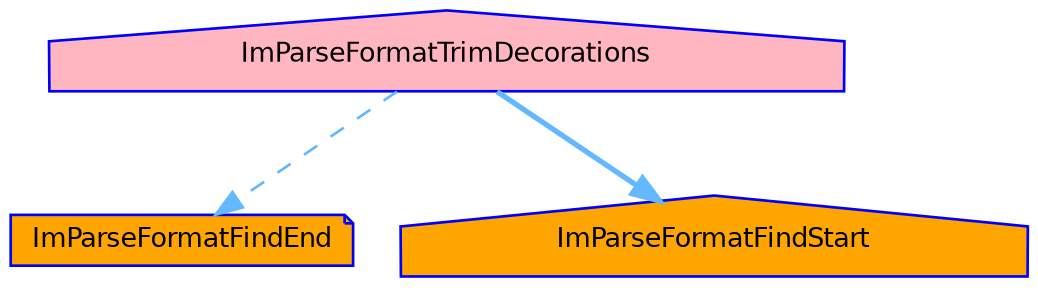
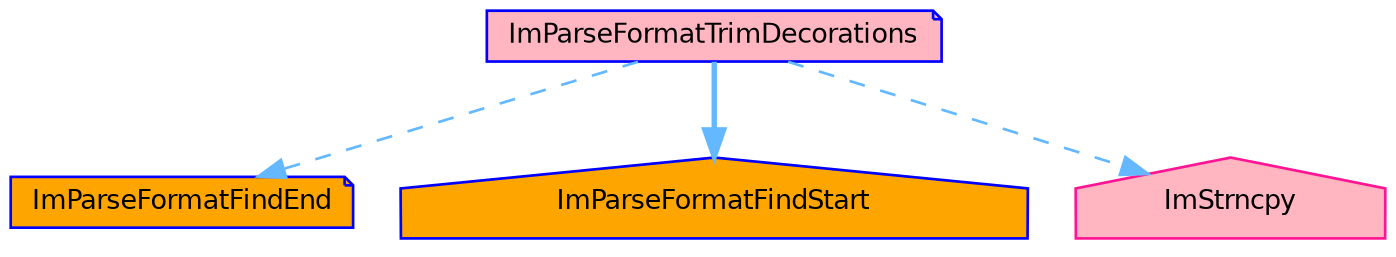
node "ImParseFormatTrimDecorations": shape house -> note
node "ImStrncpy": added
